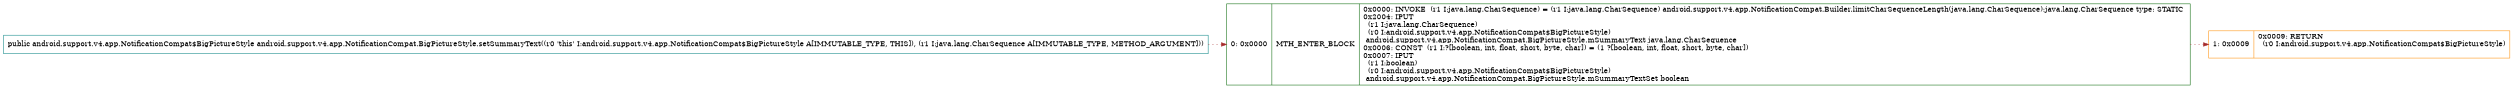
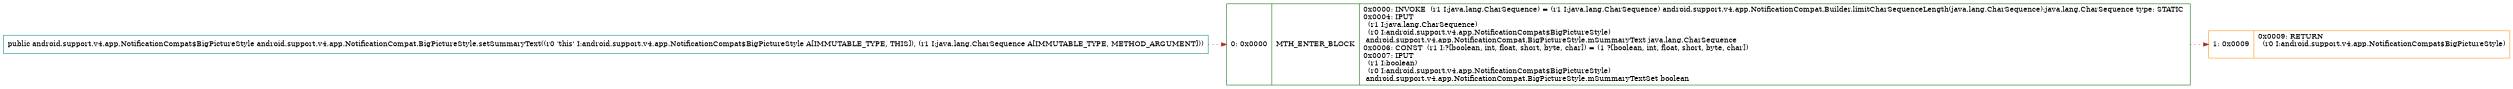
node "0: 0x0000": text "0x2004: IPUT" -> "0x0004: IPUT"
